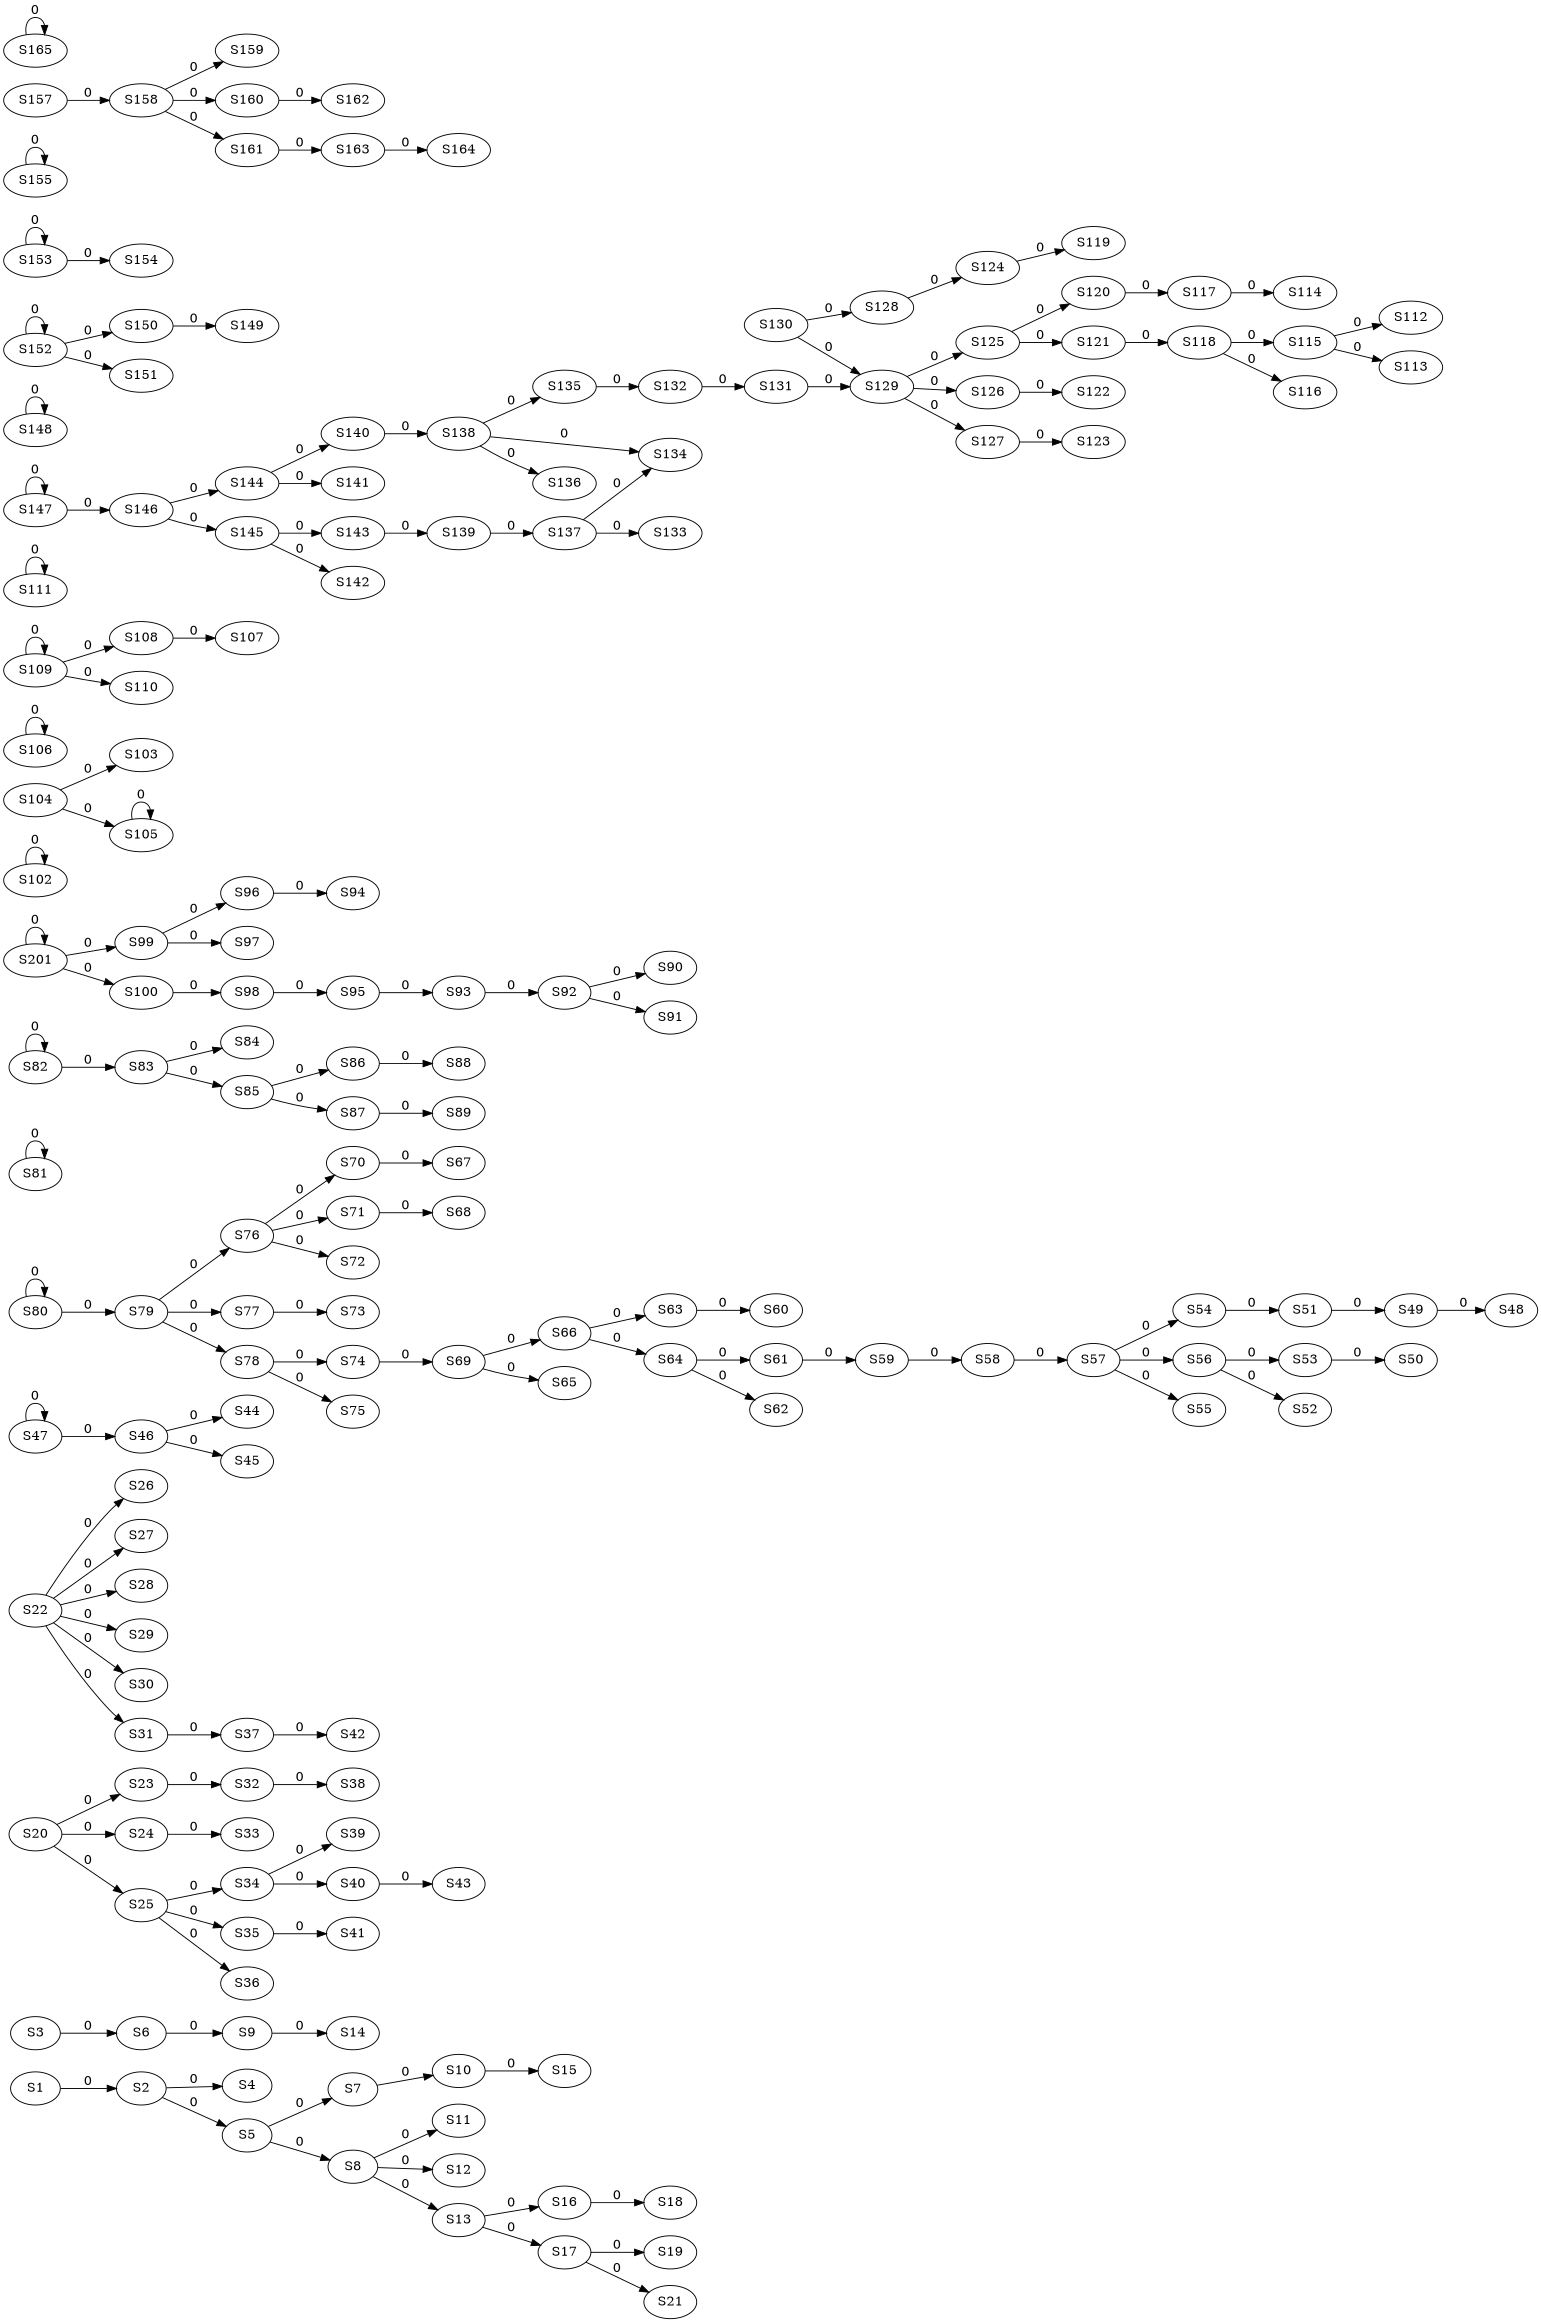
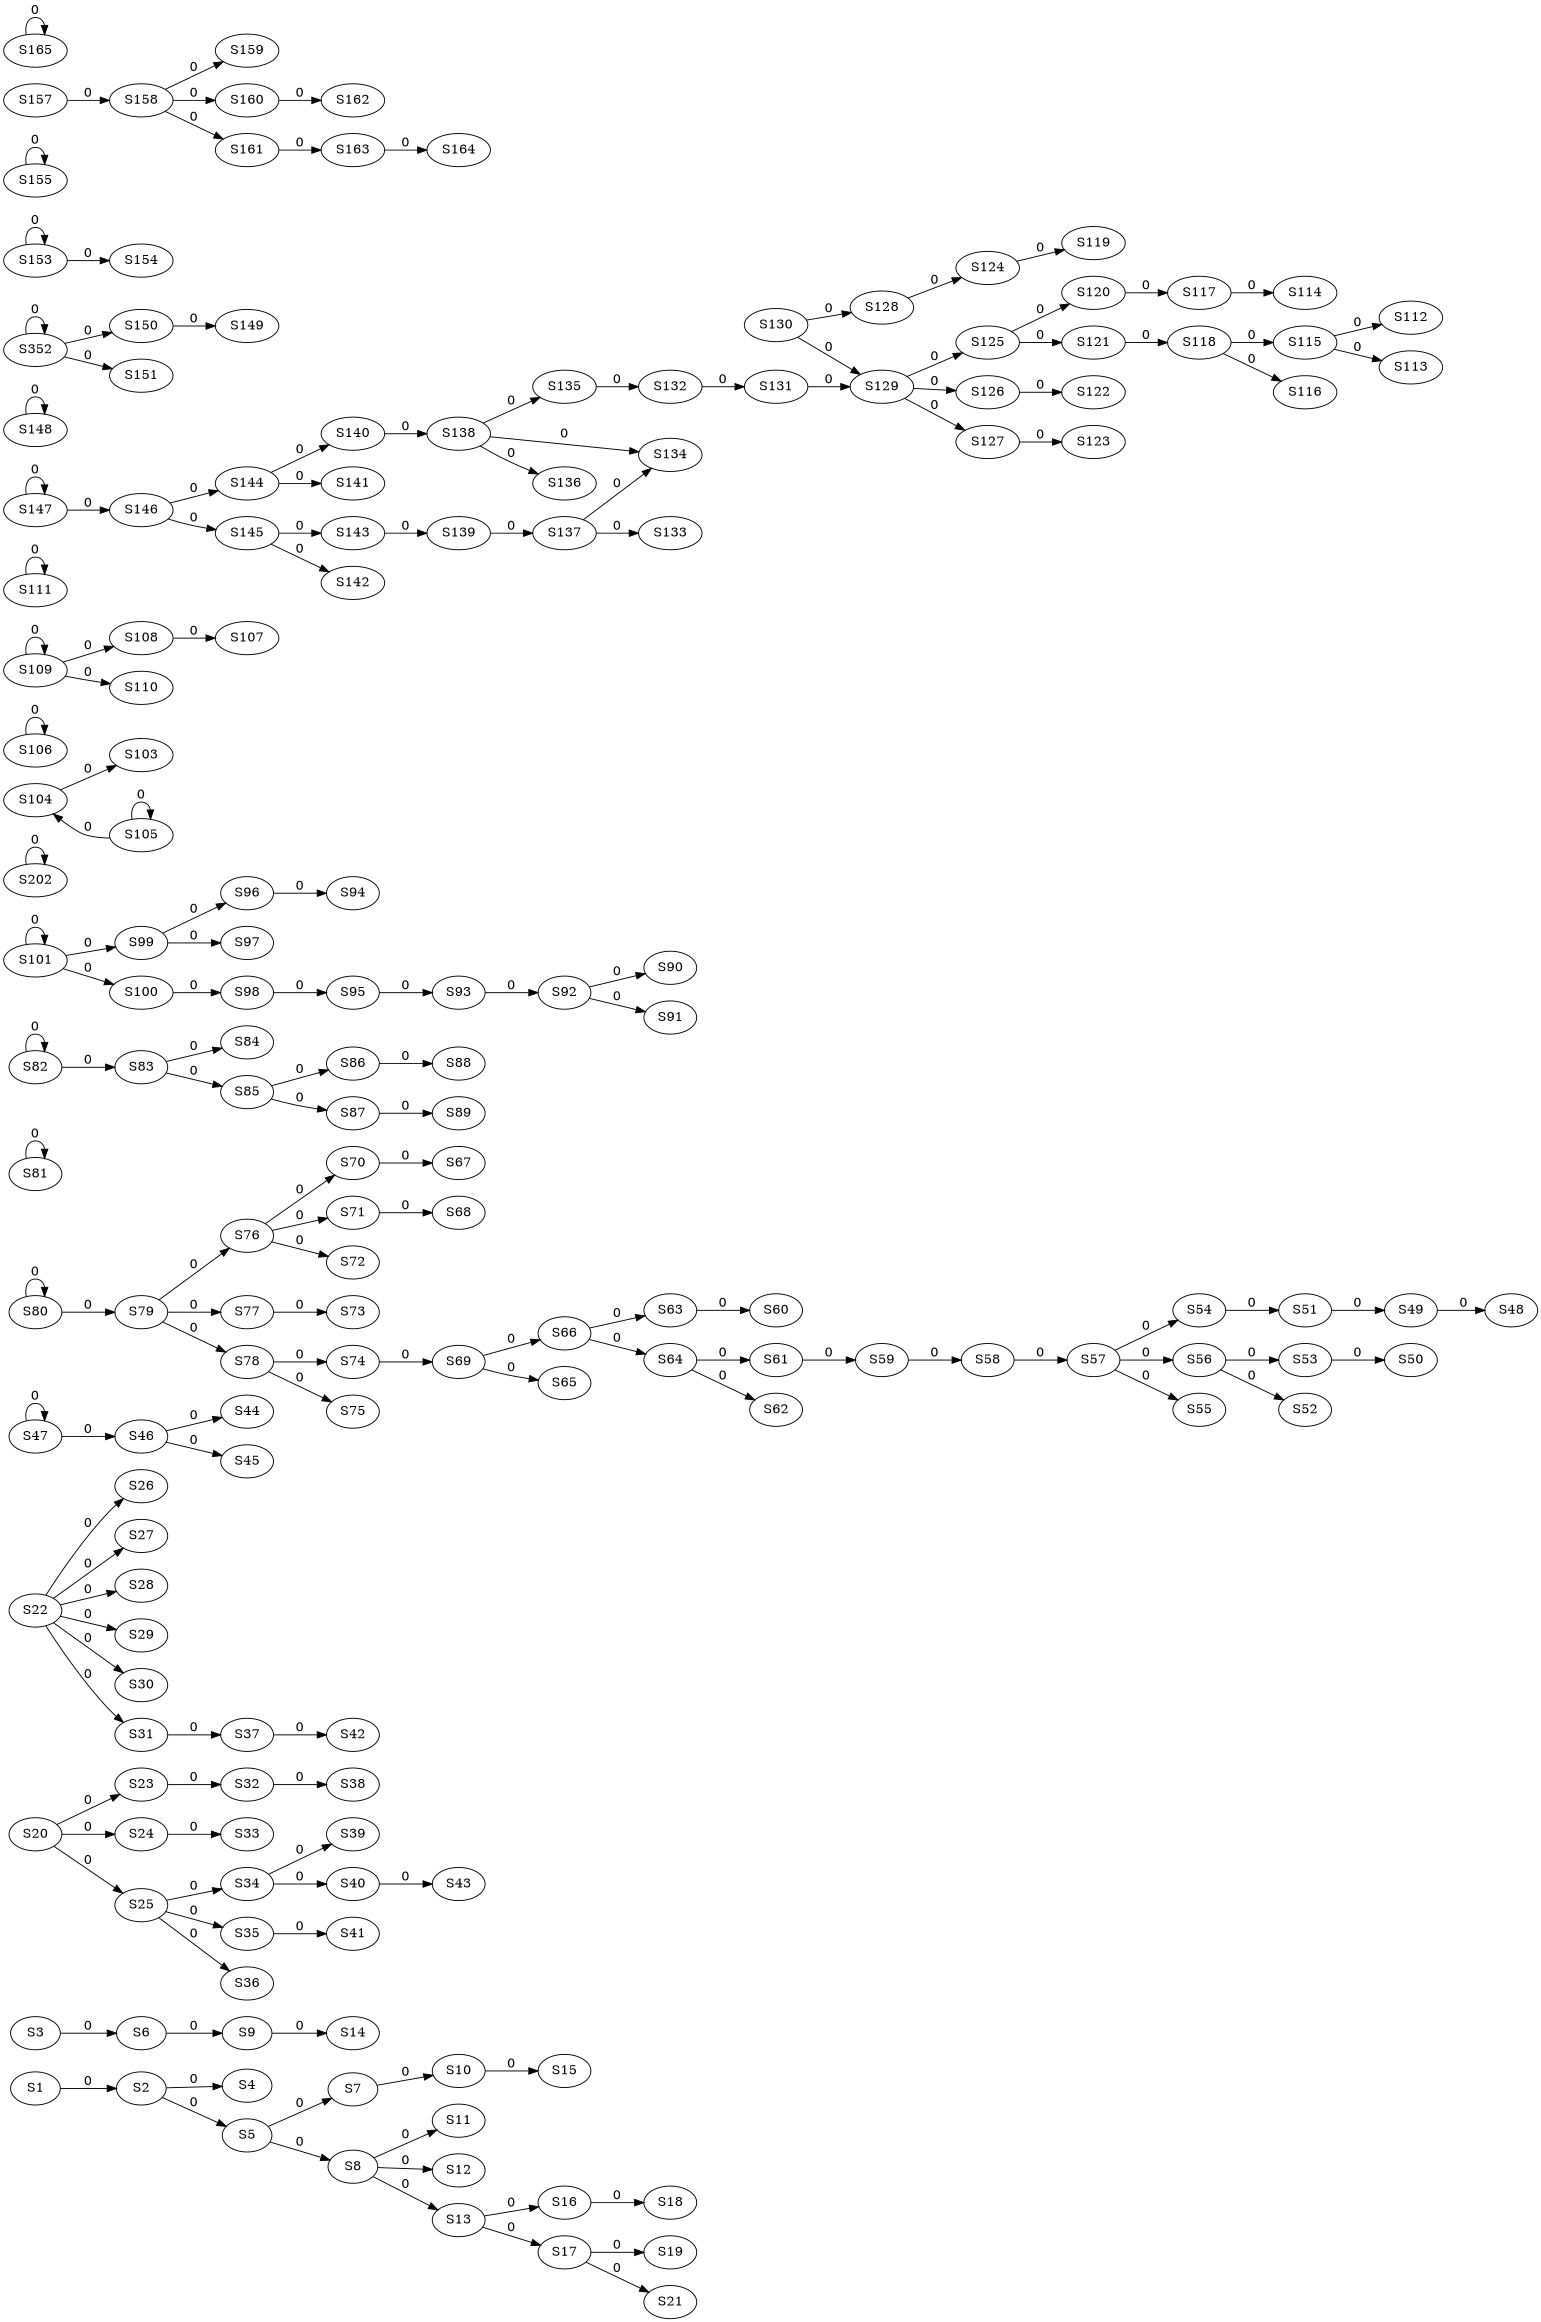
node "S152": label "S152" -> "S352"
edge "S104" -> "S105": reversed
node "S102": label "S102" -> "S202"
node "S201": label "S201" -> "S101"
